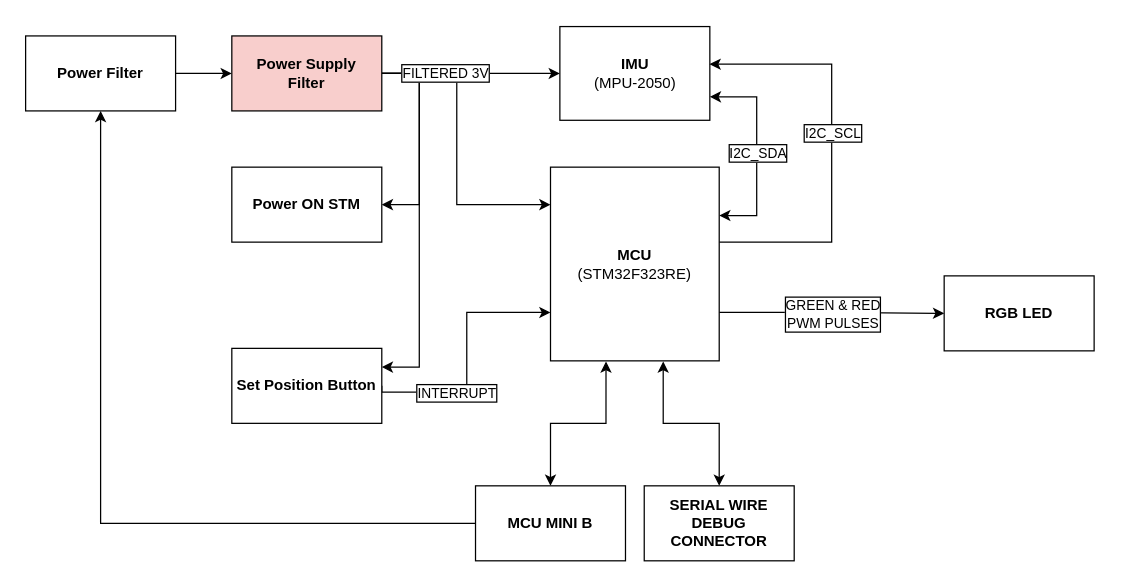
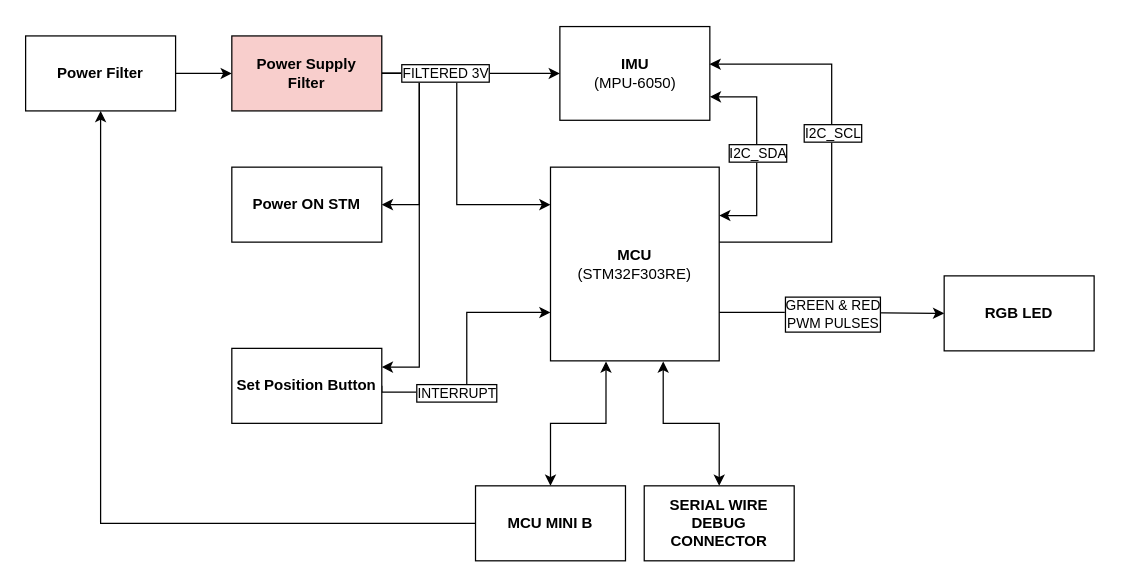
node "IMU (MPU-2050)": label "IMU (MPU-2050)" -> "IMU (MPU-6050)"
node "MCU (STM32F323RE)": label "MCU (STM32F323RE)" -> "MCU (STM32F303RE)"
